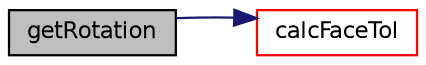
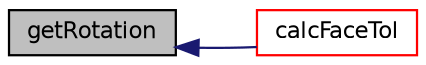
edge "getRotation" -> "calcFaceTol": reversed
